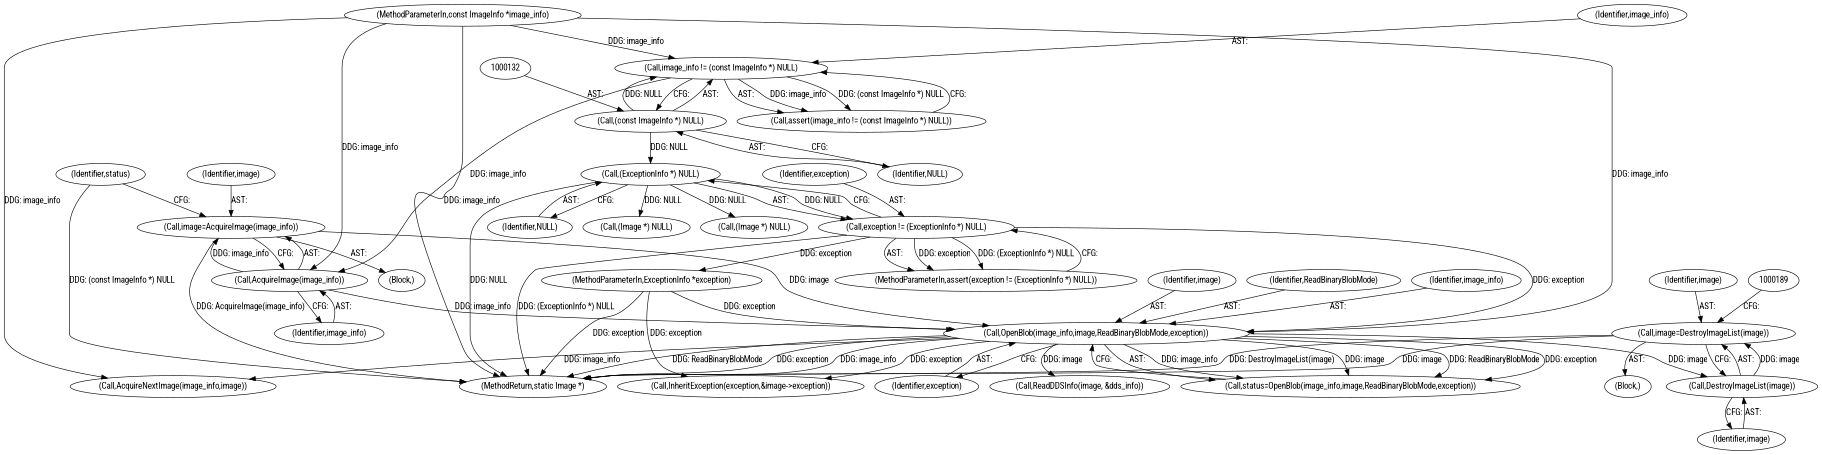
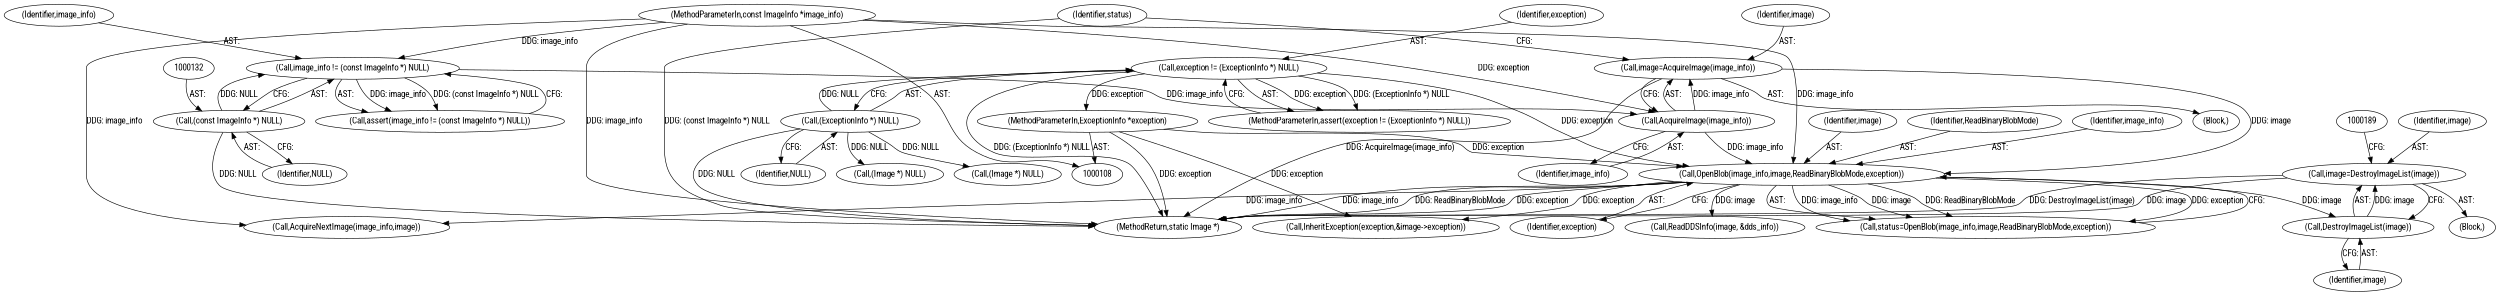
edge "(Call,(const ImageInfo *) NULL)" -> "(Call,(ExceptionInfo *) NULL)": now "(Call,(const ImageInfo *) NULL)" -> "(MethodReturn,static Image *)"
edge "(MethodParameterIn,const ImageInfo *image_info)" -> "(Call,AcquireImage(image_info))": label "DDG: image_info" -> "DDG: exception"
node "1000108": added
